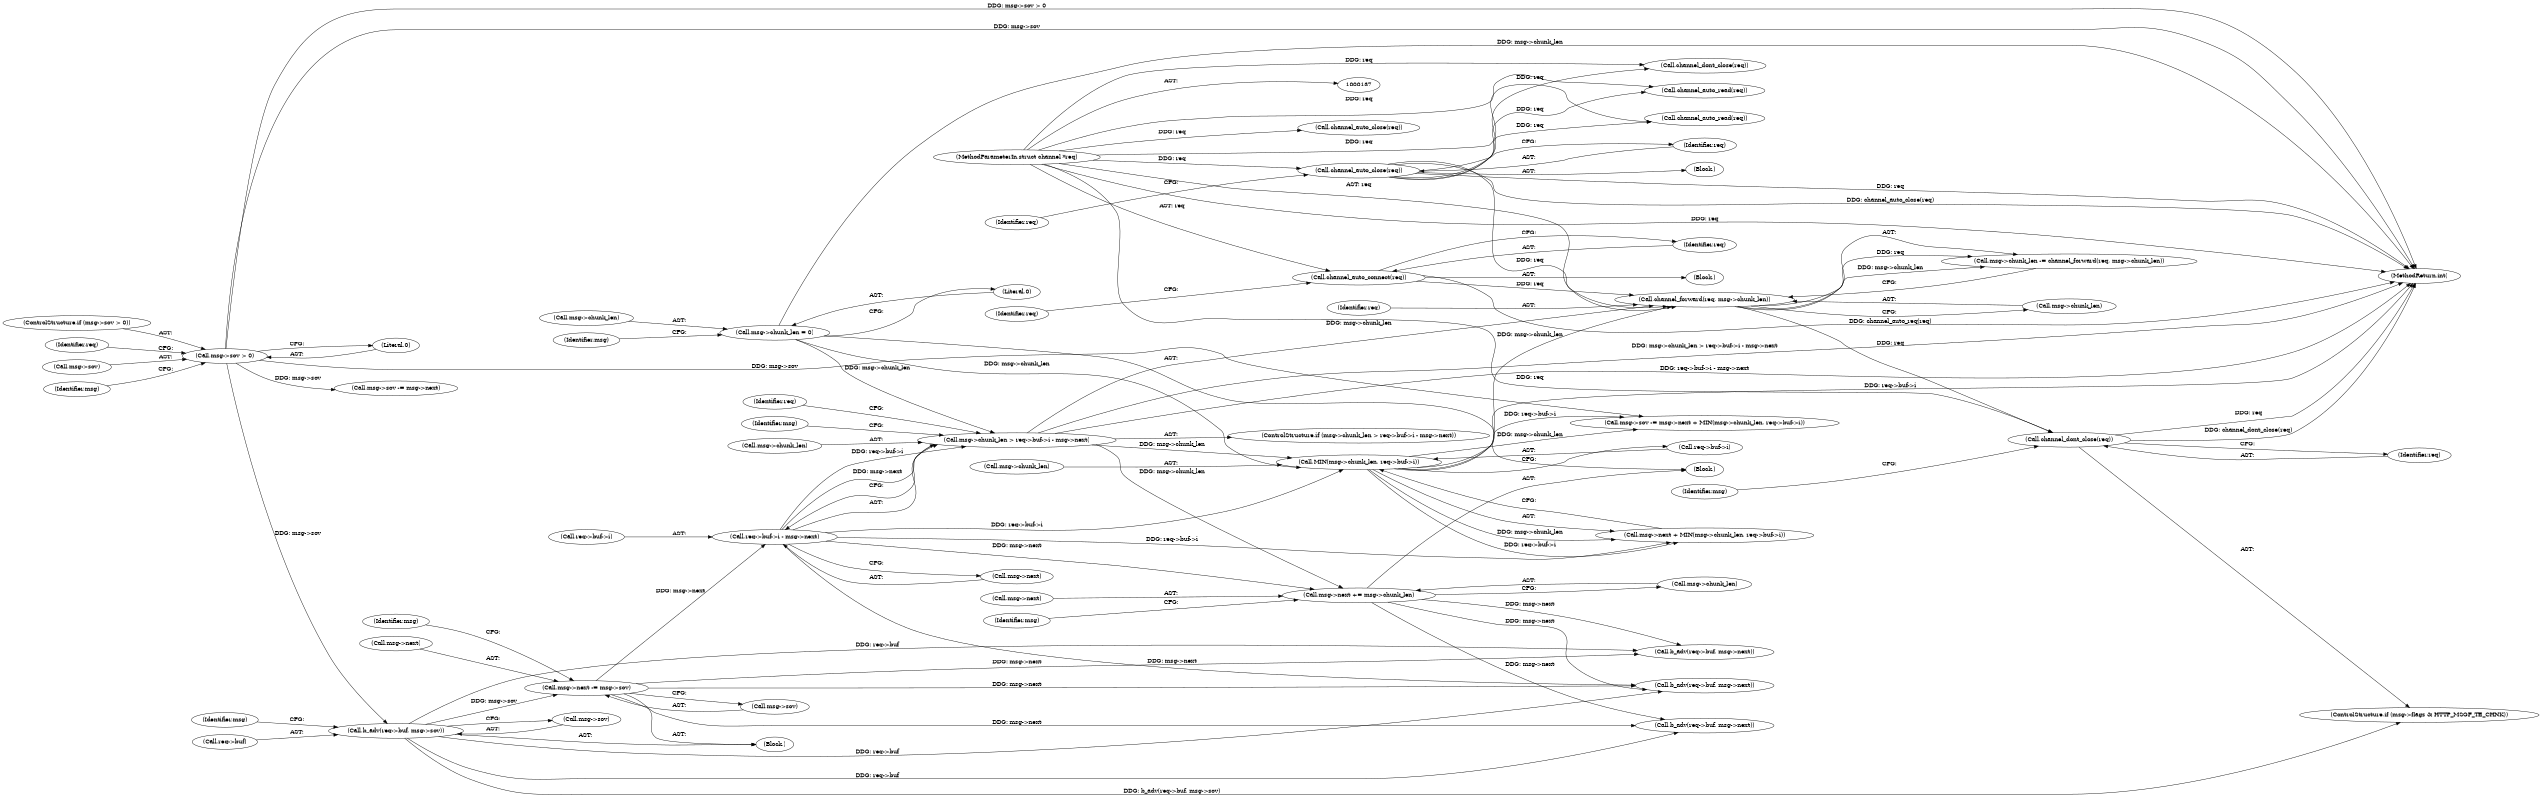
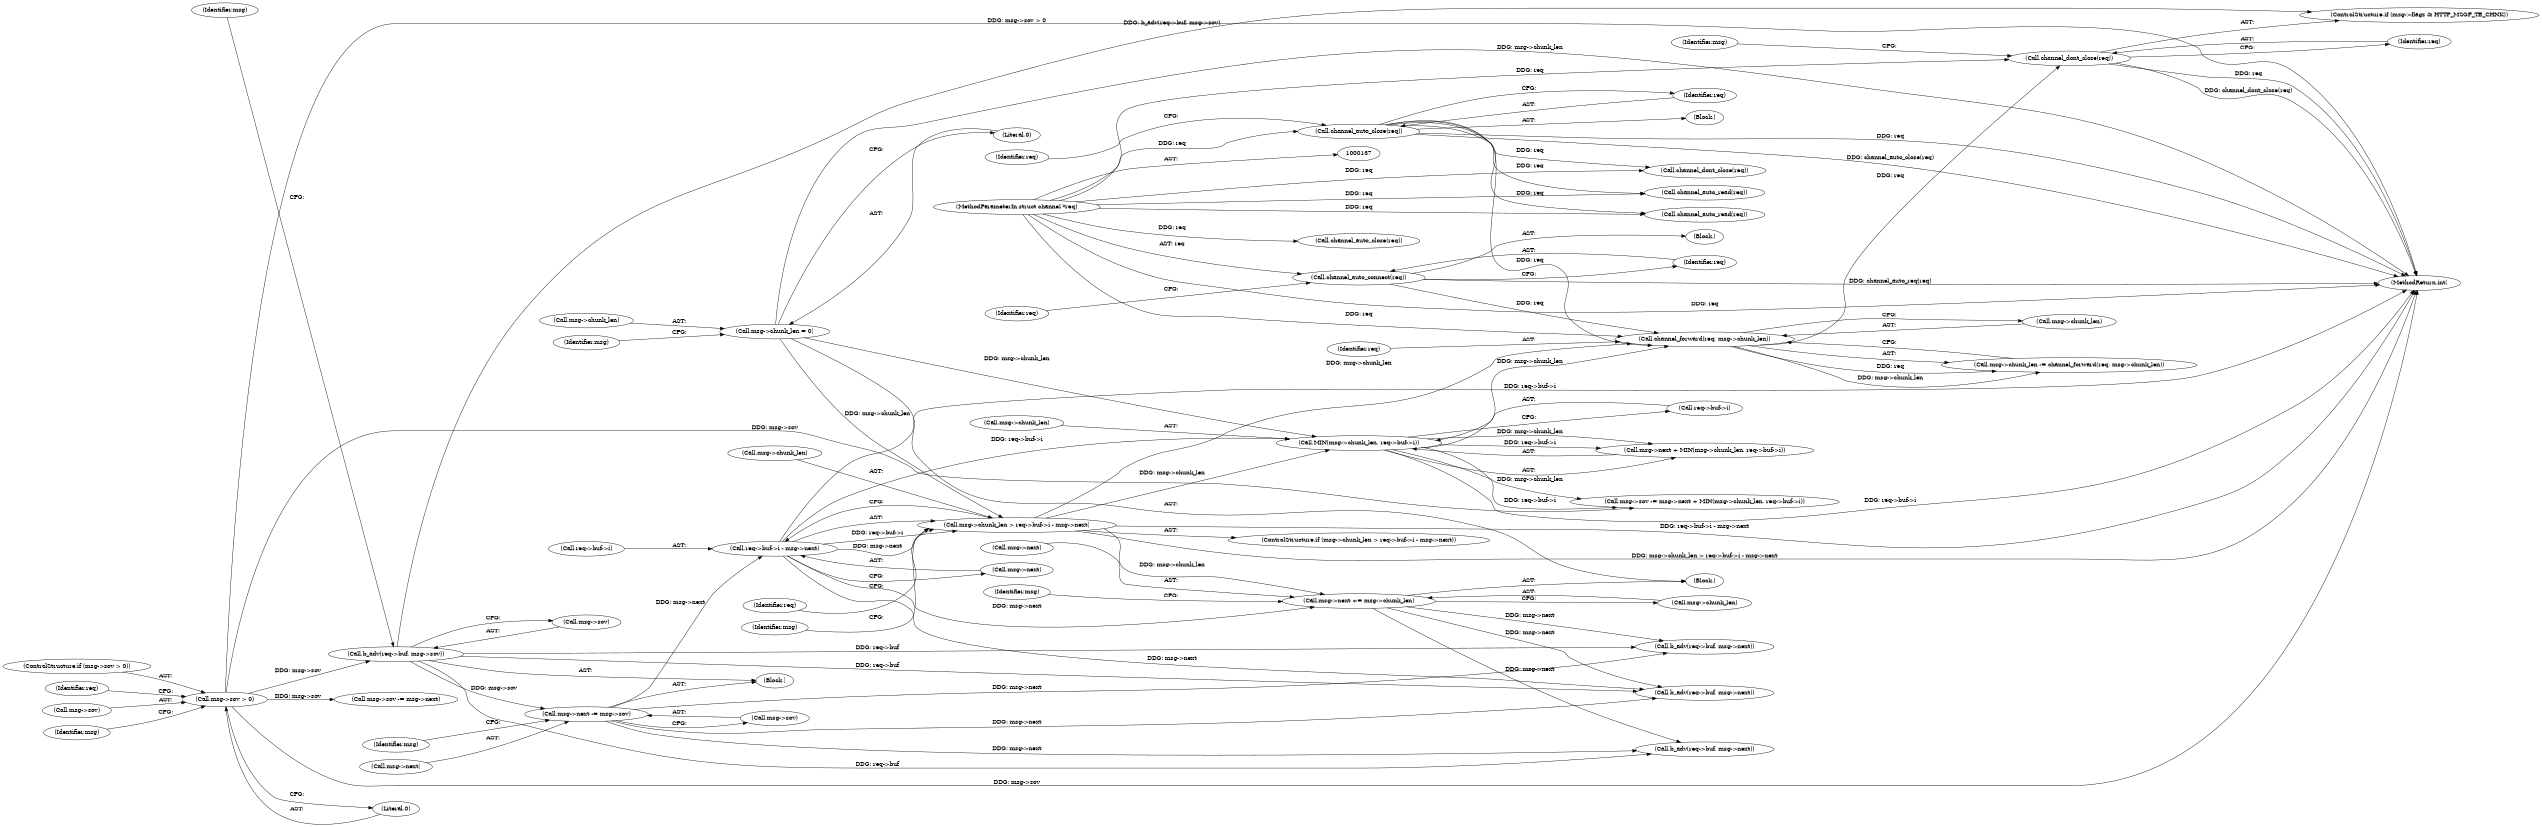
edge "(MethodParameterIn,struct channel *req)" -> "(Call,channel_forward(req, msg->chunk_len))": label "AST: req" -> "DDG: req"
edge "(Call,msg->next + MIN(msg->chunk_len, req->buf->i))" -> "(Call,MIN(msg->chunk_len, req->buf->i))": label "CFG: " -> "AST: "
edge "(Call,req->buf->i - msg->next)" -> "(Call,msg->next + MIN(msg->chunk_len, req->buf->i))": now "(Call,req->buf->i - msg->next)" -> "(MethodReturn,int)"
node "(Call,req->buf)": removed
